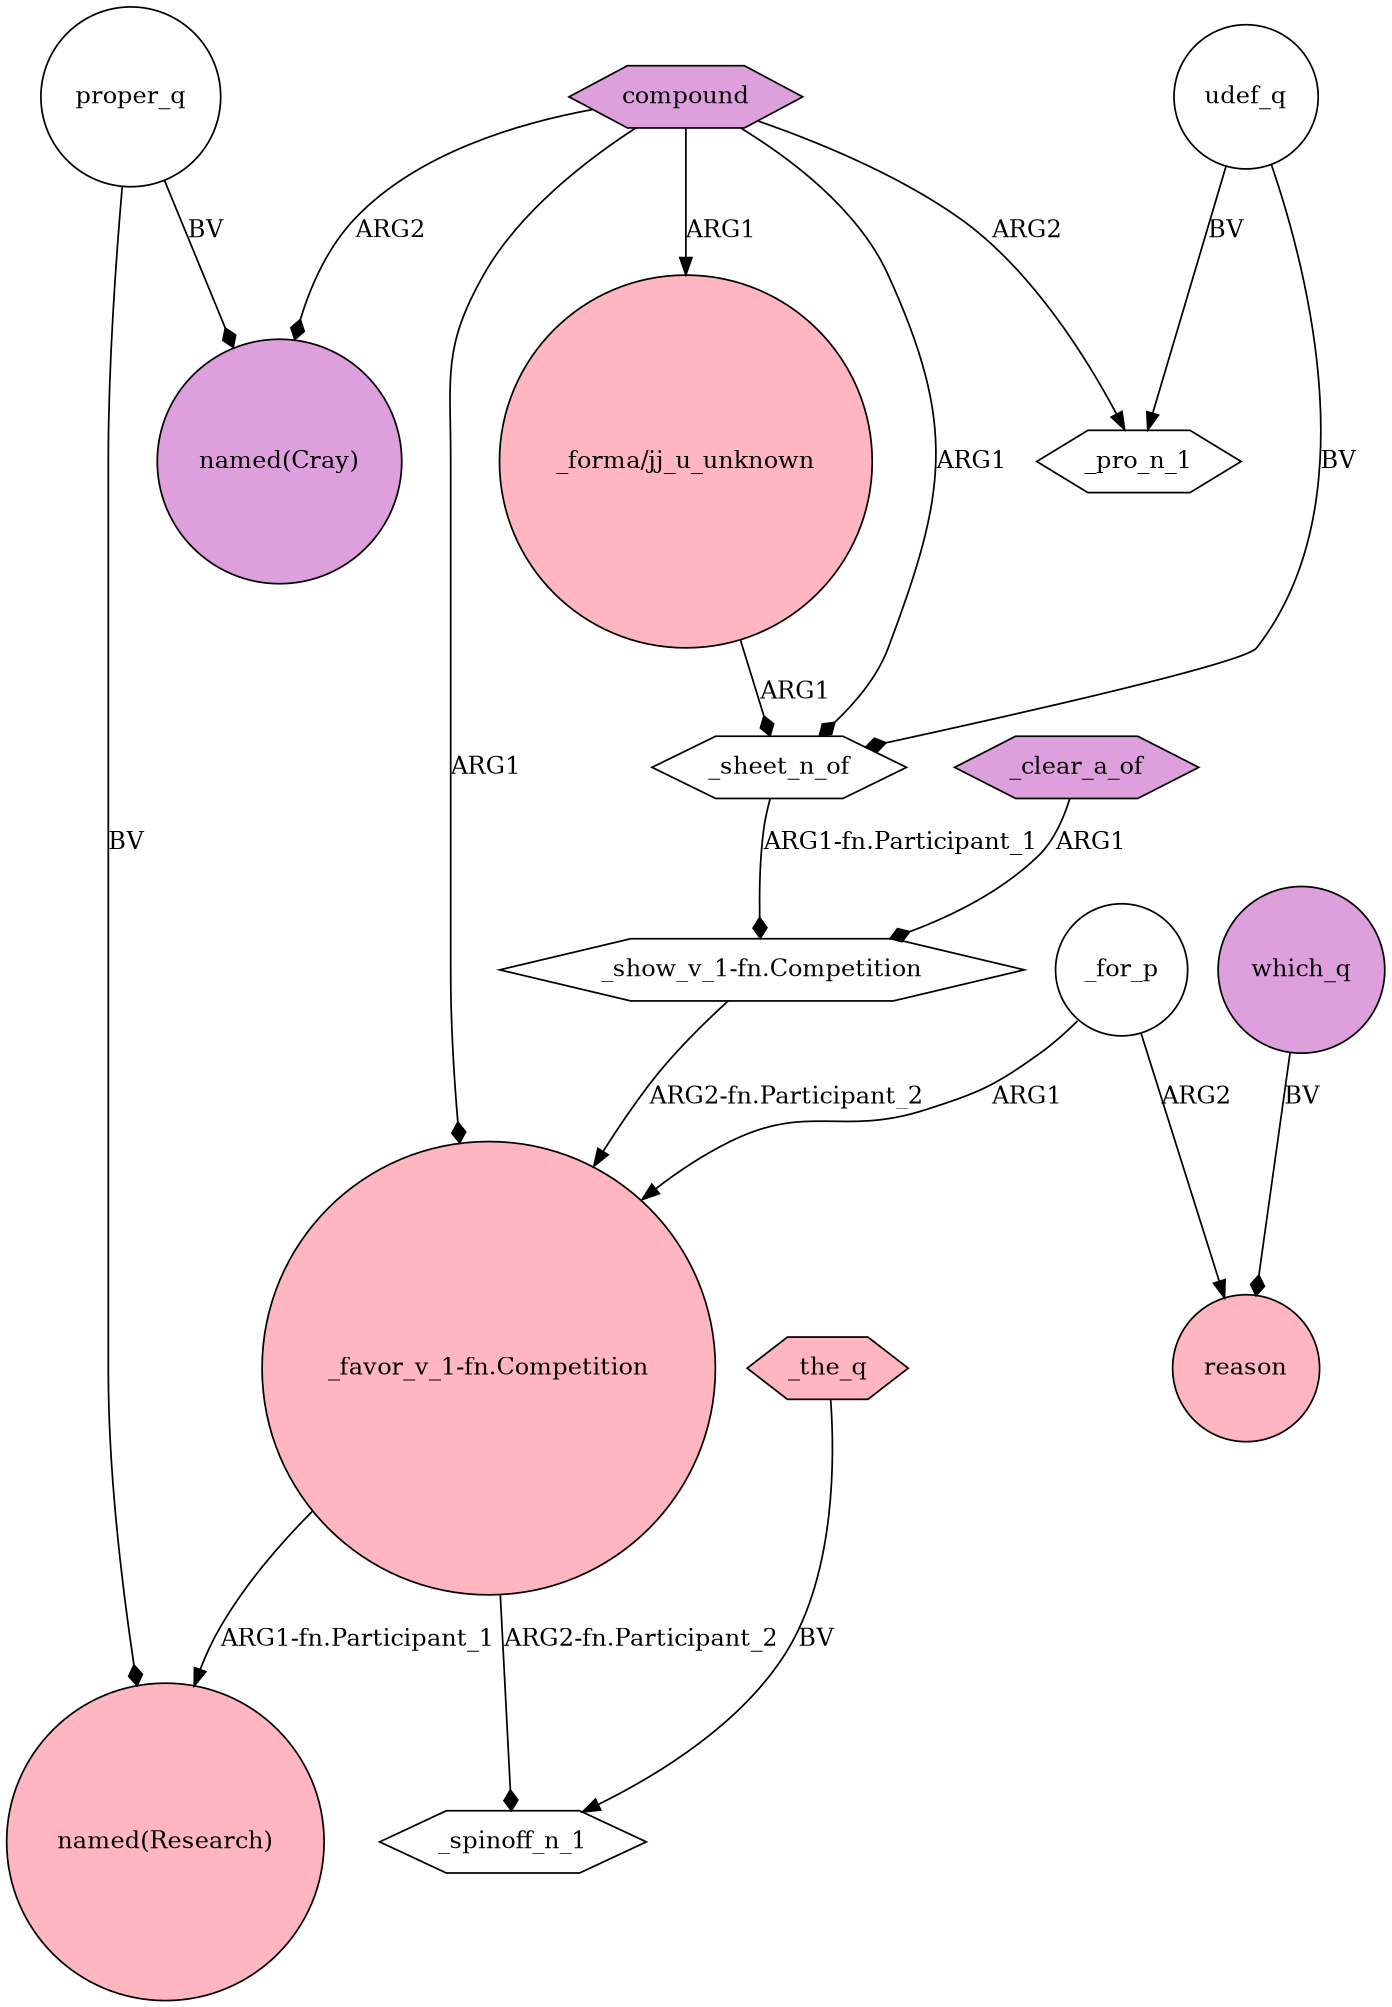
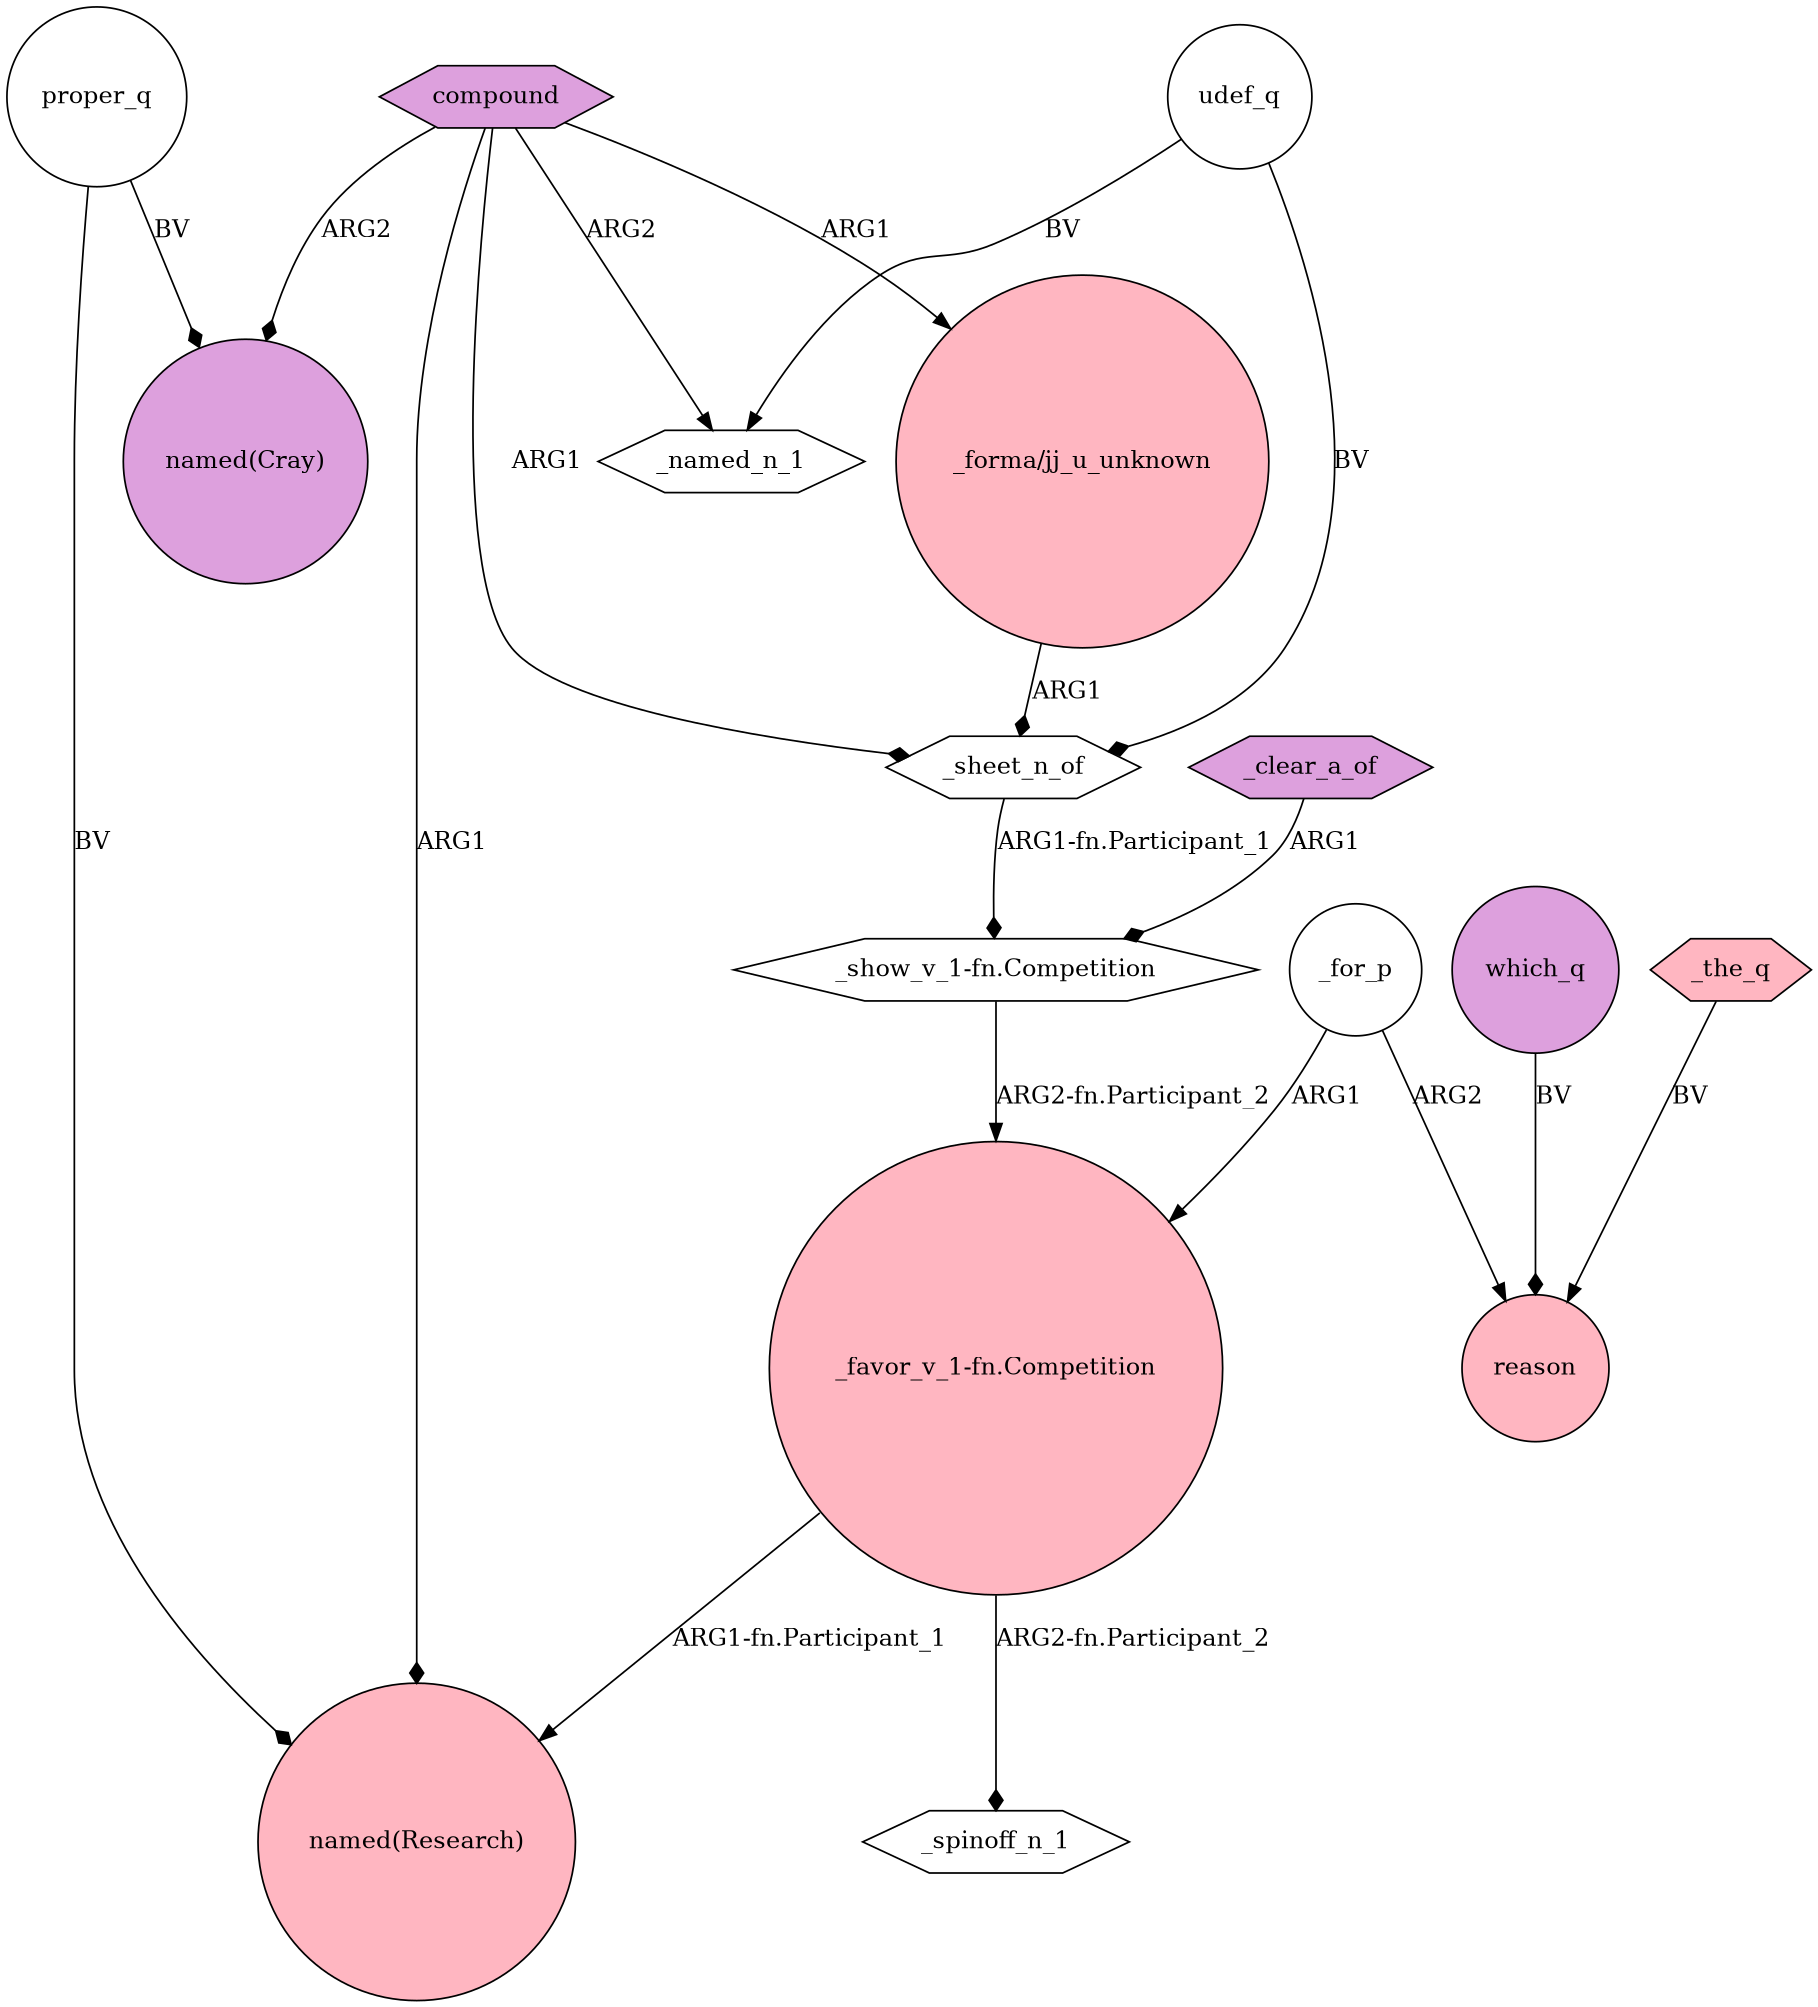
node "_pro_n_1": label "_pro_n_1" -> "_named_n_1"
edge "compound" -> "_favor_v_1-fn.Competition": now "compound" -> "named(Research)"
edge "_the_q" -> "_spinoff_n_1": now "_the_q" -> "reason"
